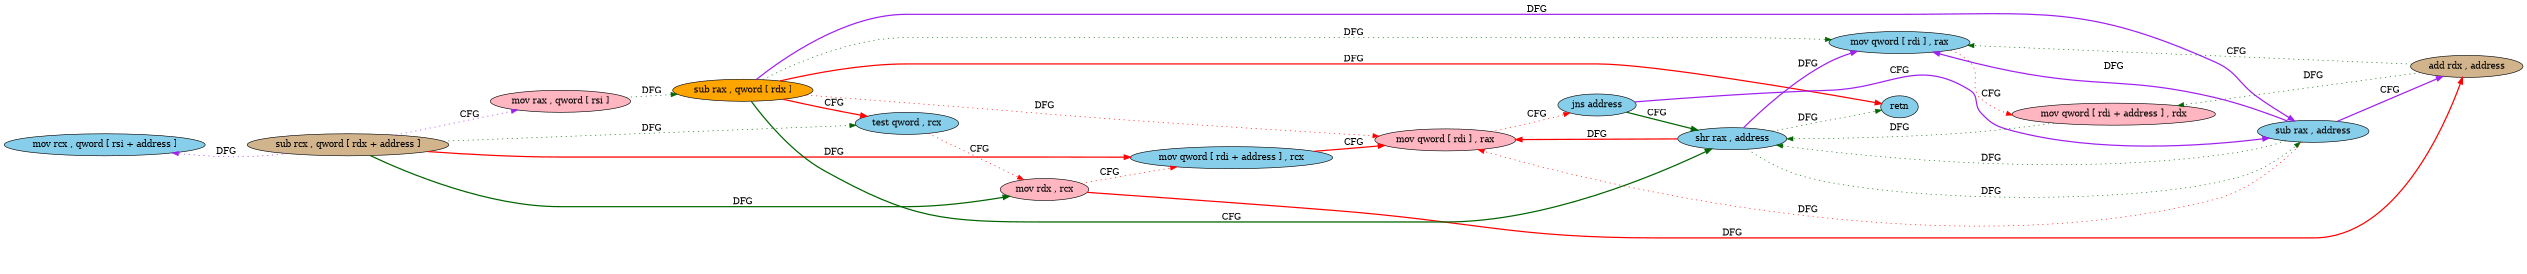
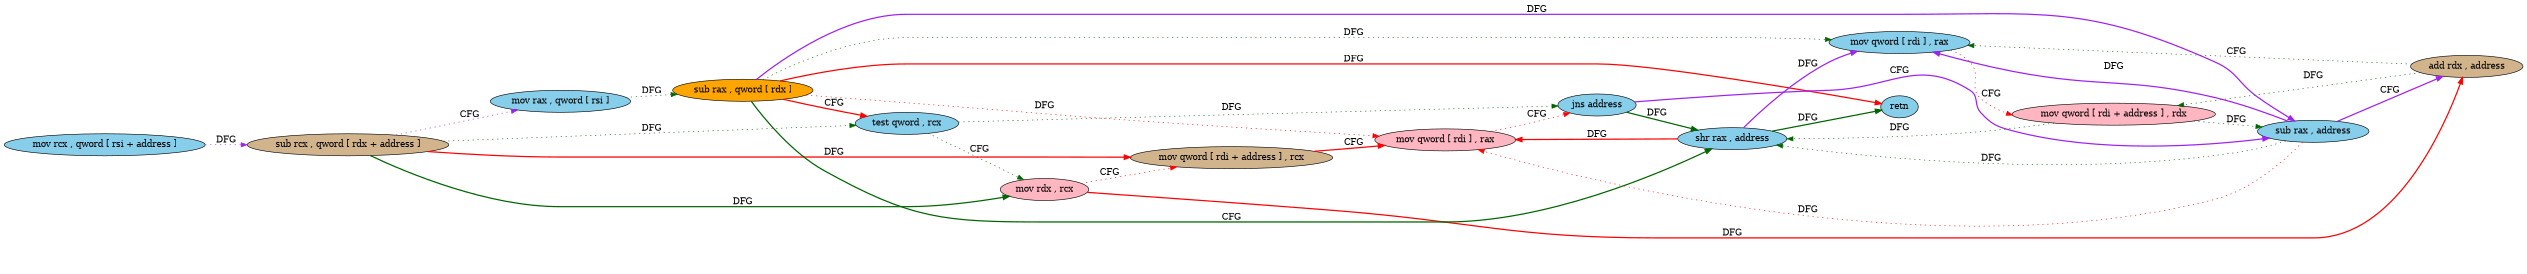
node "mov rax , qword [ rsi ]": fillcolor lightpink -> skyblue
edge "jns address" -> "shr rax , address": label "CFG" -> "DFG"
edge "test qword , rcx" -> "jns address": added, label "DFG"
edge "shr rax , address" -> "retn": style dotted -> bold
edge "test qword , rcx" -> "mov rdx , rcx": color red -> darkgreen
edge "sub rcx , qword [ rdx + address ]" -> "mov rcx , qword [ rsi + address ]": reversed
node "mov qword [ rdi + address ] , rcx": fillcolor skyblue -> tan
edge "shr rax , address" -> "sub rax , address": now "mov qword [ rdi + address ] , rdx" -> "sub rax , address"
